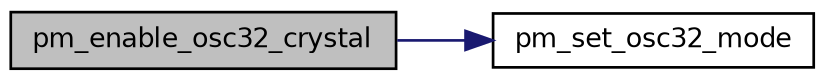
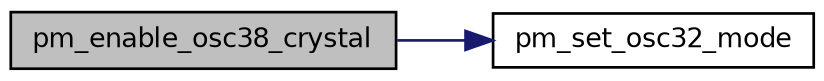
node "pm_enable_osc32_crystal": label "pm_enable_osc32_crystal" -> "pm_enable_osc38_crystal"
